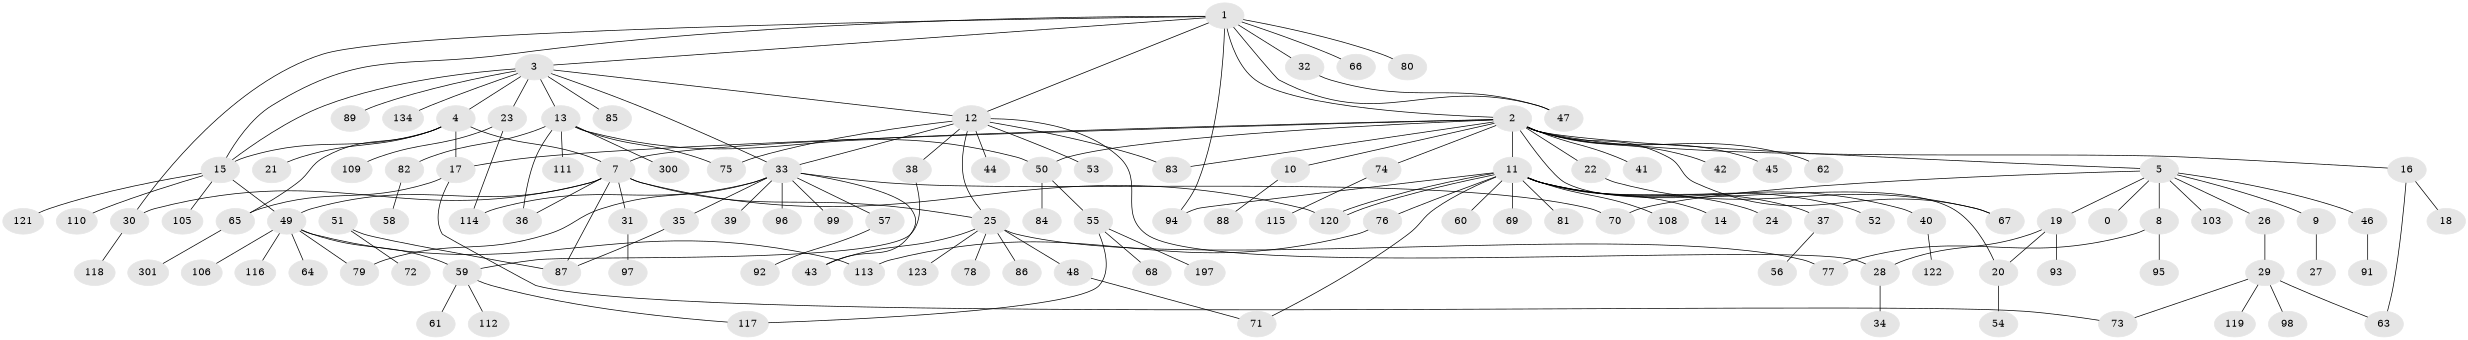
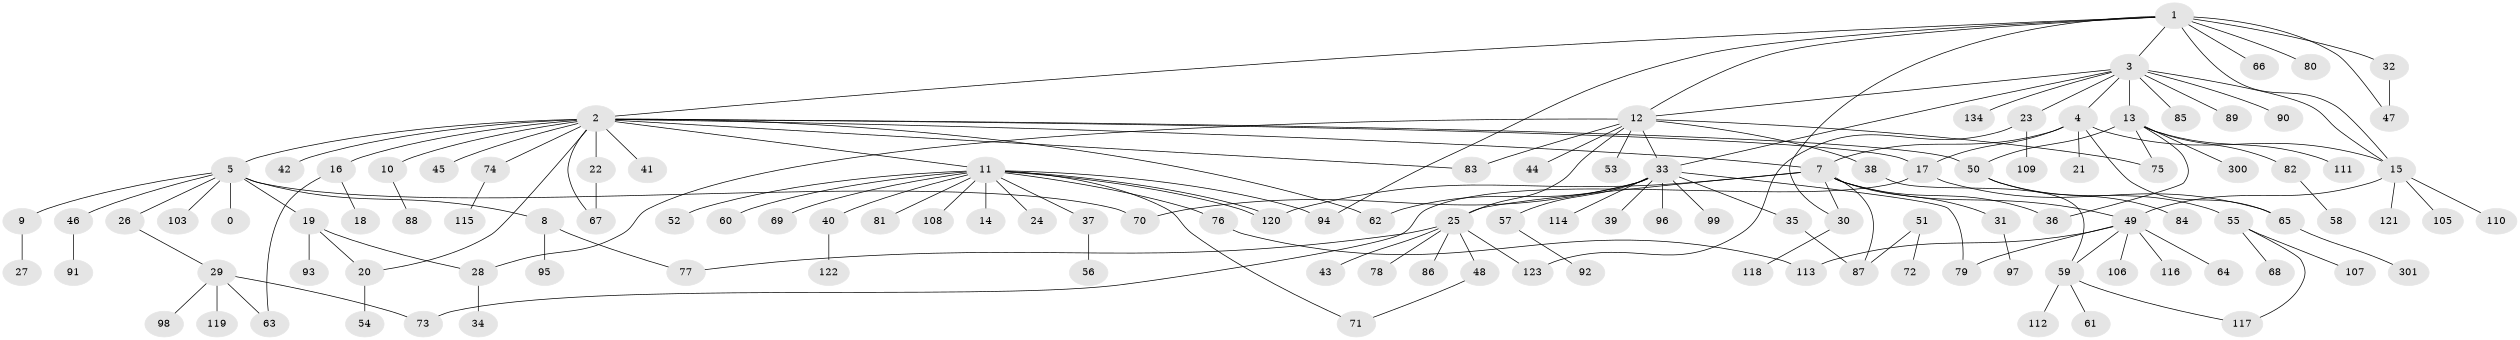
node "90": added
edge "23" -- "114": now "23" -- "123"
edge "33" -- "43": now "33" -- "62"
node "197": label "197" -> "107"
